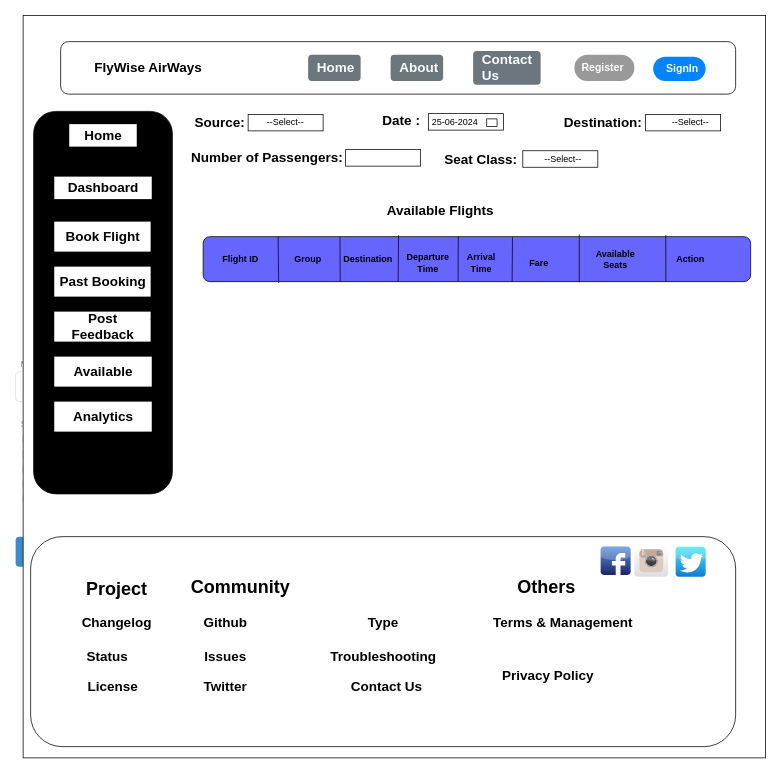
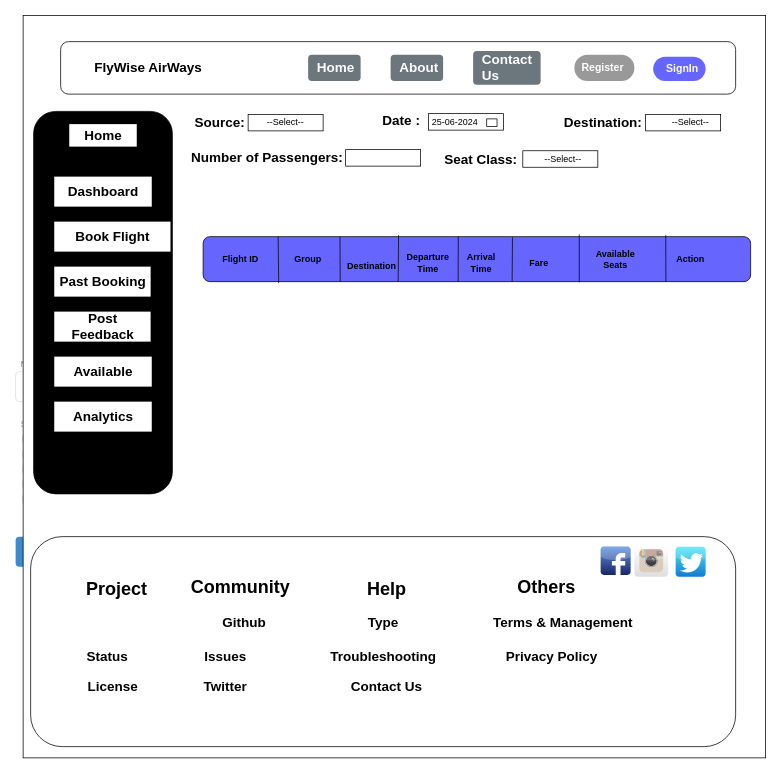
node "SignIn": fillcolor #0085fc -> #6666ff
node "Dashboard": size 98x23 -> 98x30
node "Available Flights": removed
node "Book Flight": size 96x30 -> 116x30
node "Destination": moved (368, 259) -> (372, 267)
node "Help": added
node "Changelog": removed
node "Github": moved (225, 623) -> (244, 623)
node "Privacy Policy": moved (548, 675) -> (552, 657)
